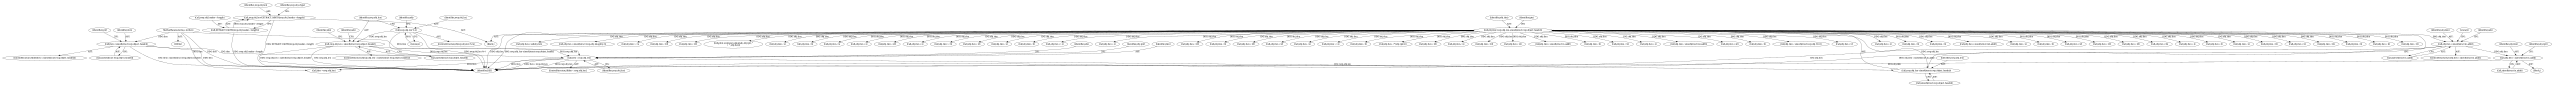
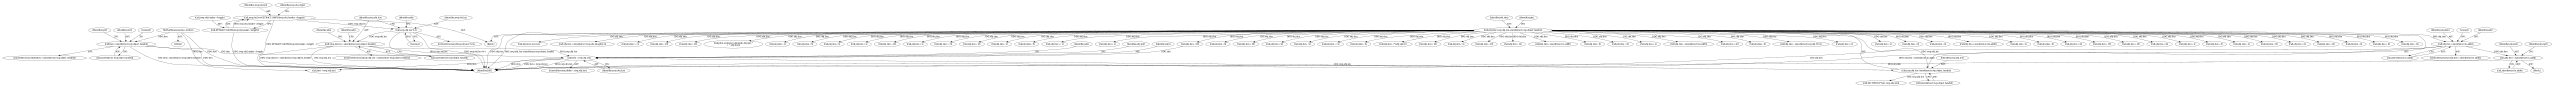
edge "(Call,rsvp_obj_len=EXTRACT_16BITS(rsvp_obj_header->length))" -> "(Call,rsvp_obj_len % 4)": added, label "DDG: rsvp_obj_len"
node "(Literal,0)": added
edge "(MethodParameterIn,u_int tlen)" -> "(Call,tlen < rsvp_obj_len)": now "(Call,obj_tlen-=20)" -> "(Call,tlen < rsvp_obj_len)"
node "(Call,obj_tlen+=subobj_len)": label "(Call,obj_tlen+=subobj_len)" -> "(Call,obj_tlen+=len_len)"
node "(Call,ND_TTEST2(*tptr, rsvp_obj_len))": added
